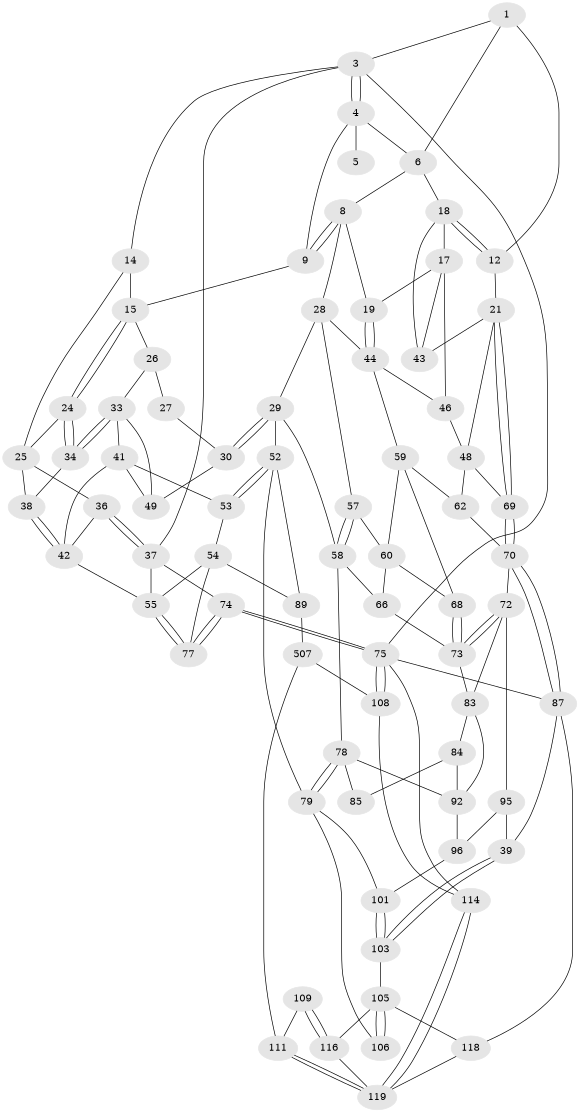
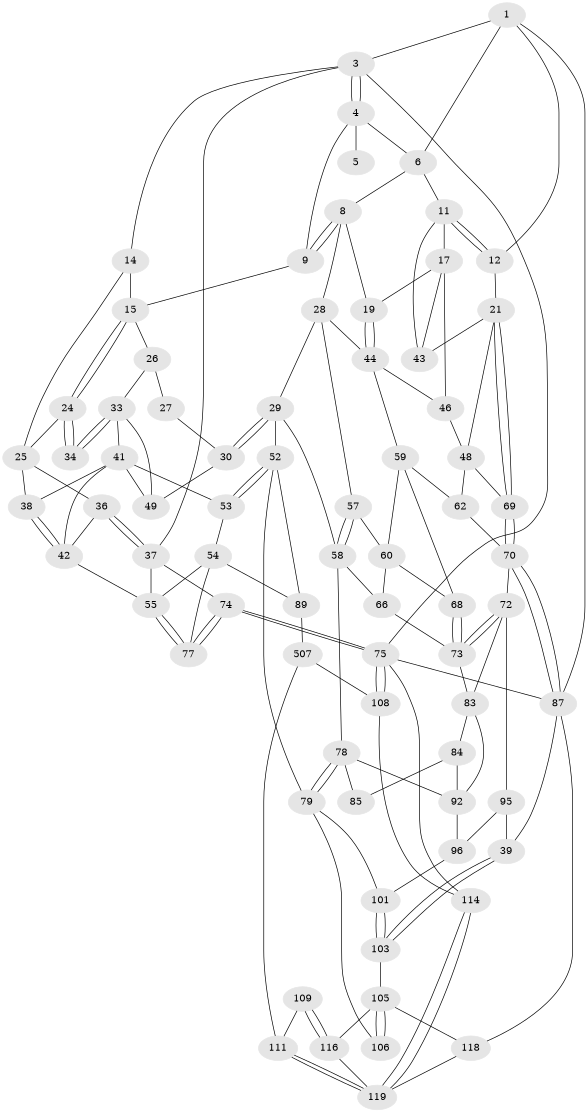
node "18": label "18" -> "11"
edge "1" -- "87": added
edge "34" -- "38": now "41" -- "38"
